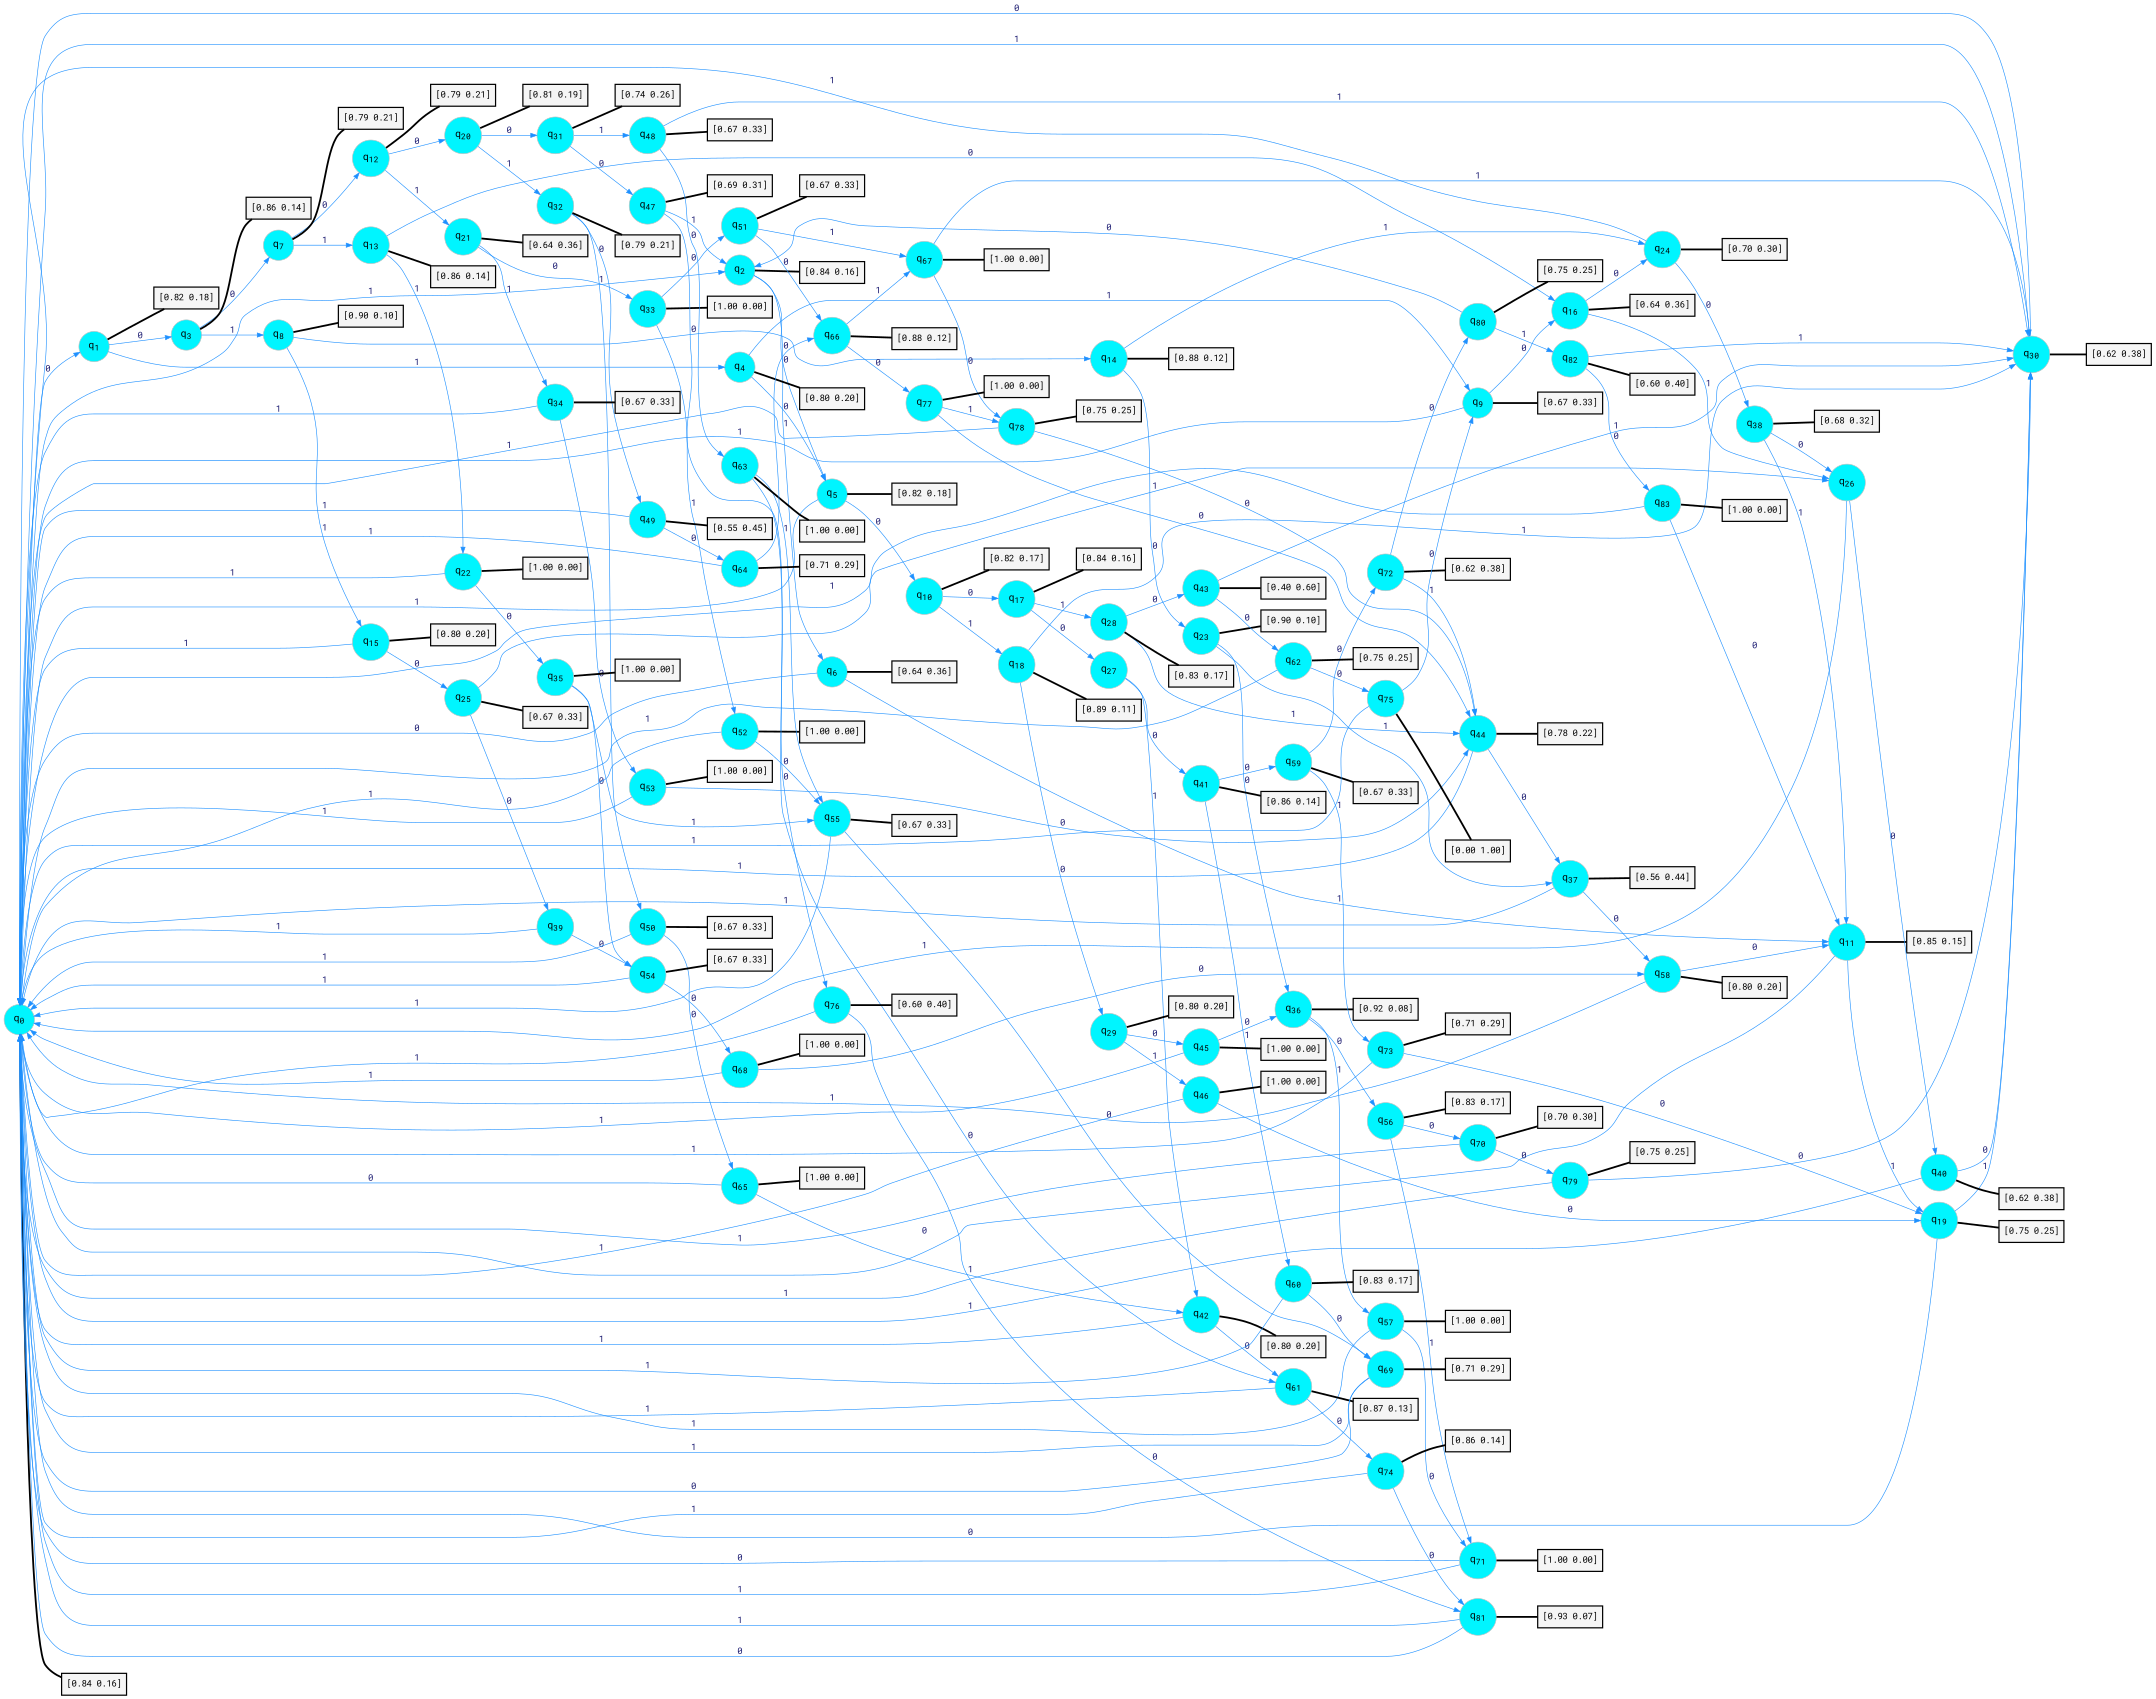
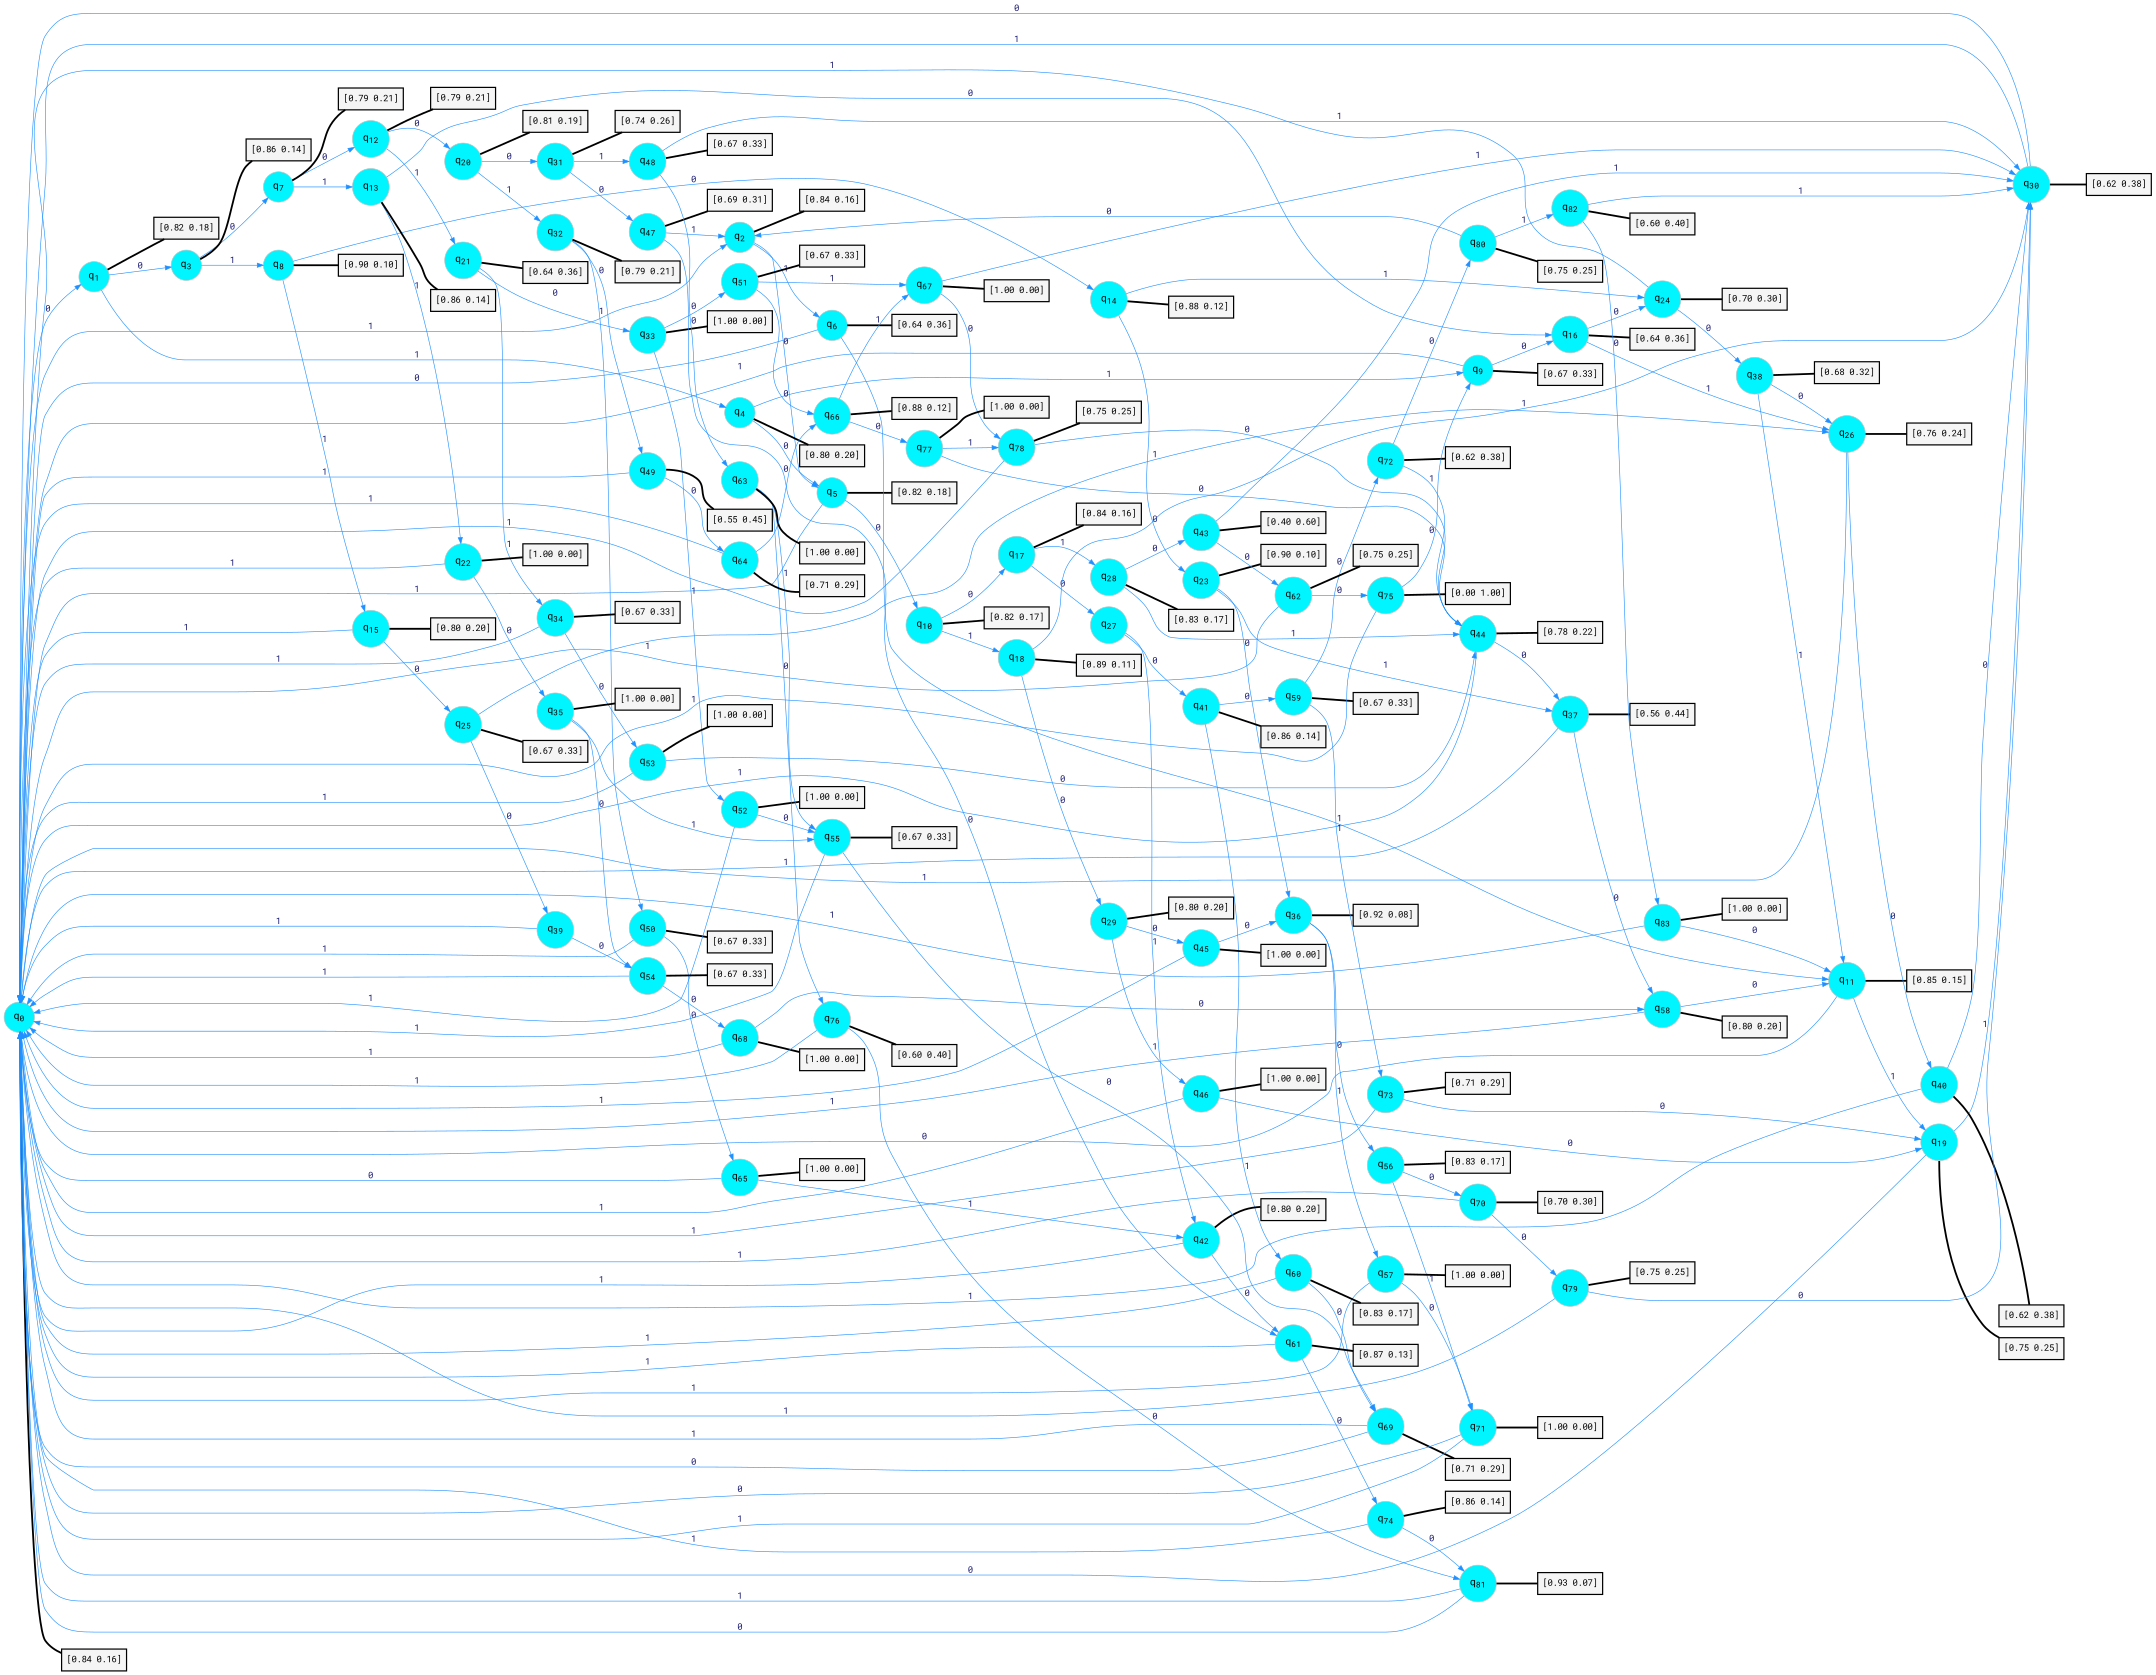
node "[0.76 0.24]": added
